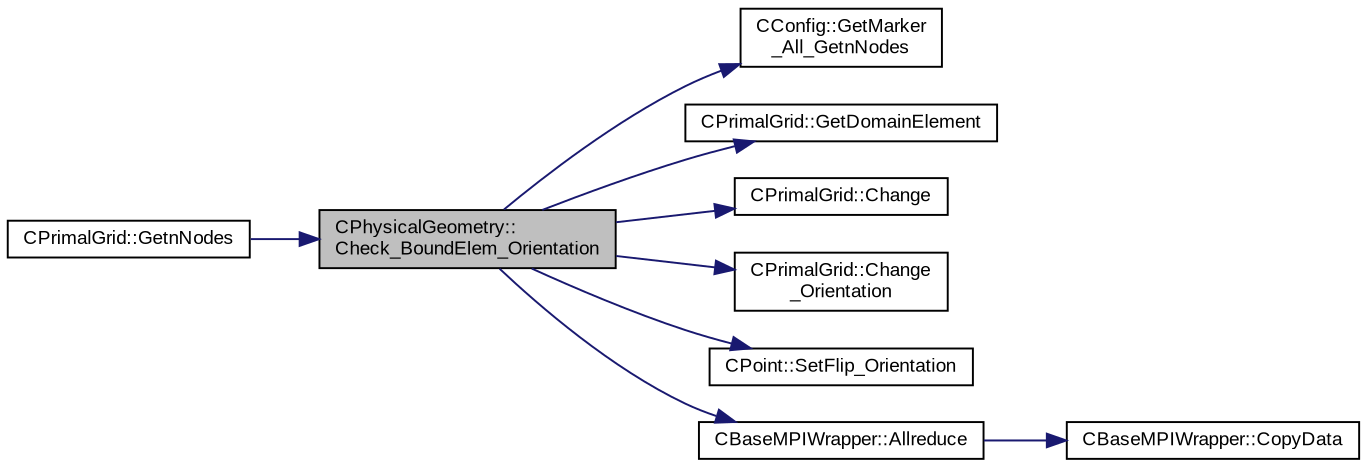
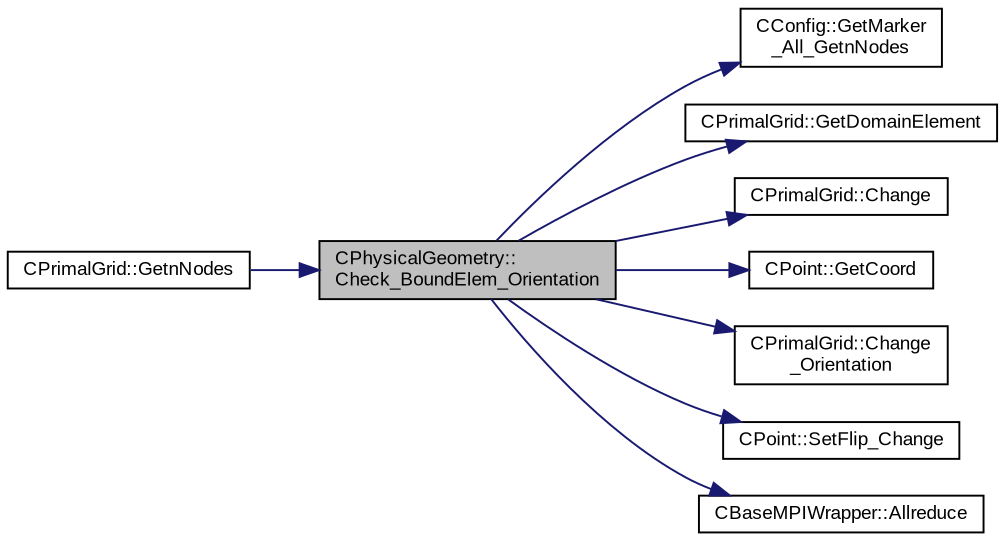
node "CPoint::GetCoord": added
node "CPoint::SetFlip_Orientation": label "CPoint::SetFlip_Orientation" -> "CPoint::SetFlip_Change"
node "CBaseMPIWrapper::CopyData": removed
